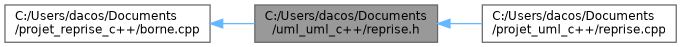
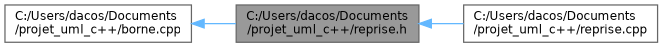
node "C:/Users/dacos/Documents /projet_reprise_c++/borne.cpp": label "C:/Users/dacos/Documents /projet_reprise_c++/borne.cpp" -> "C:/Users/dacos/Documents /projet_uml_c++/borne.cpp"
node "C:/Users/dacos/Documents /uml_uml_c++/reprise.h": label "C:/Users/dacos/Documents /uml_uml_c++/reprise.h" -> "C:/Users/dacos/Documents /projet_uml_c++/reprise.h"
